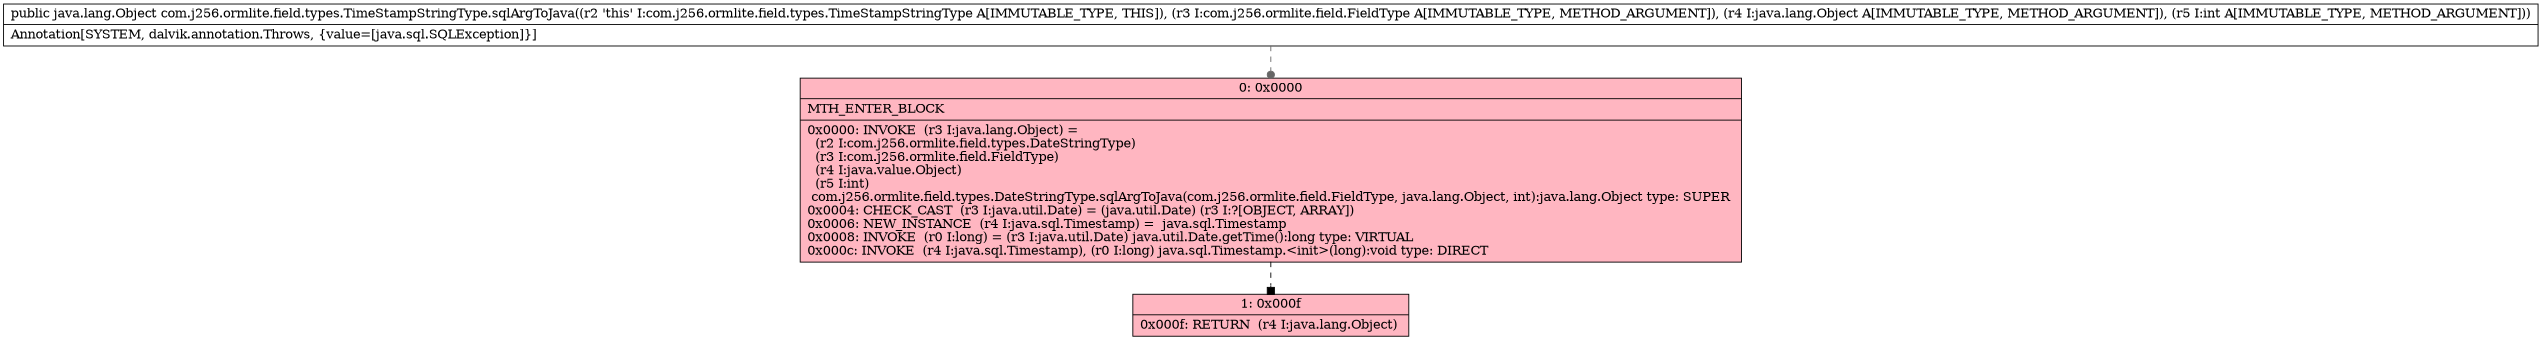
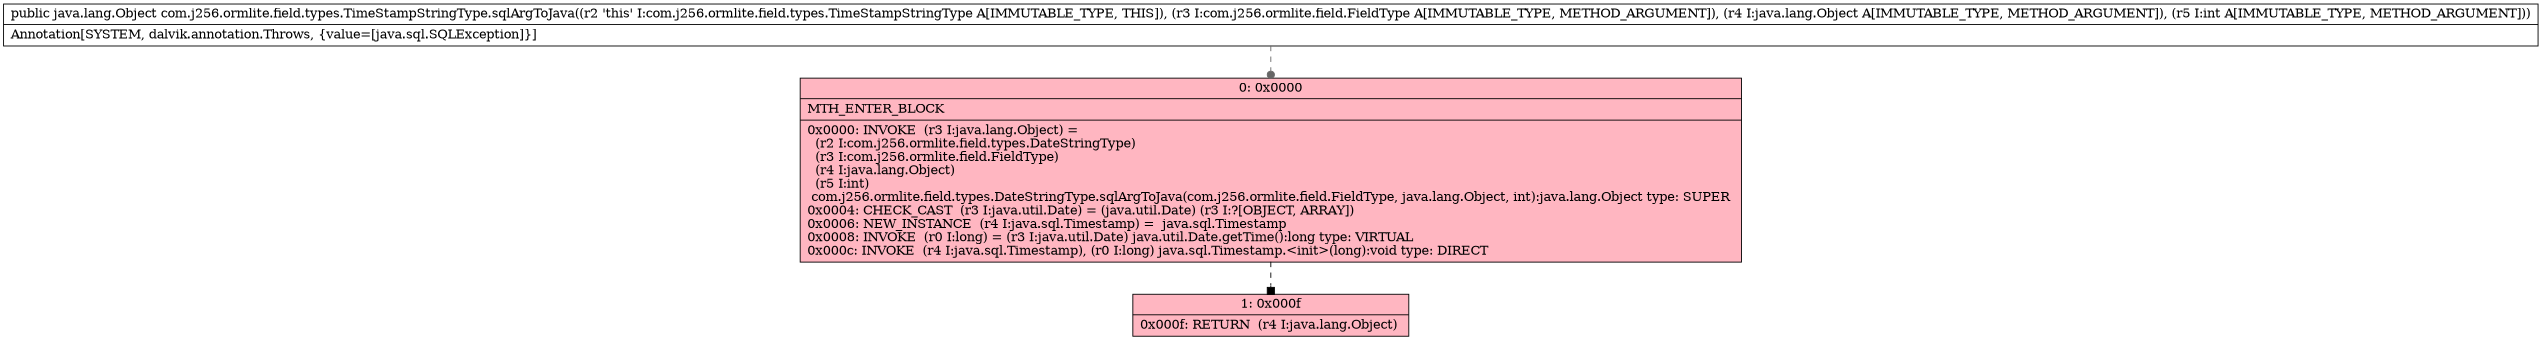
node "0: 0x0000": text "(r4 I:java.value.Object)" -> "(r4 I:java.lang.Object)"
